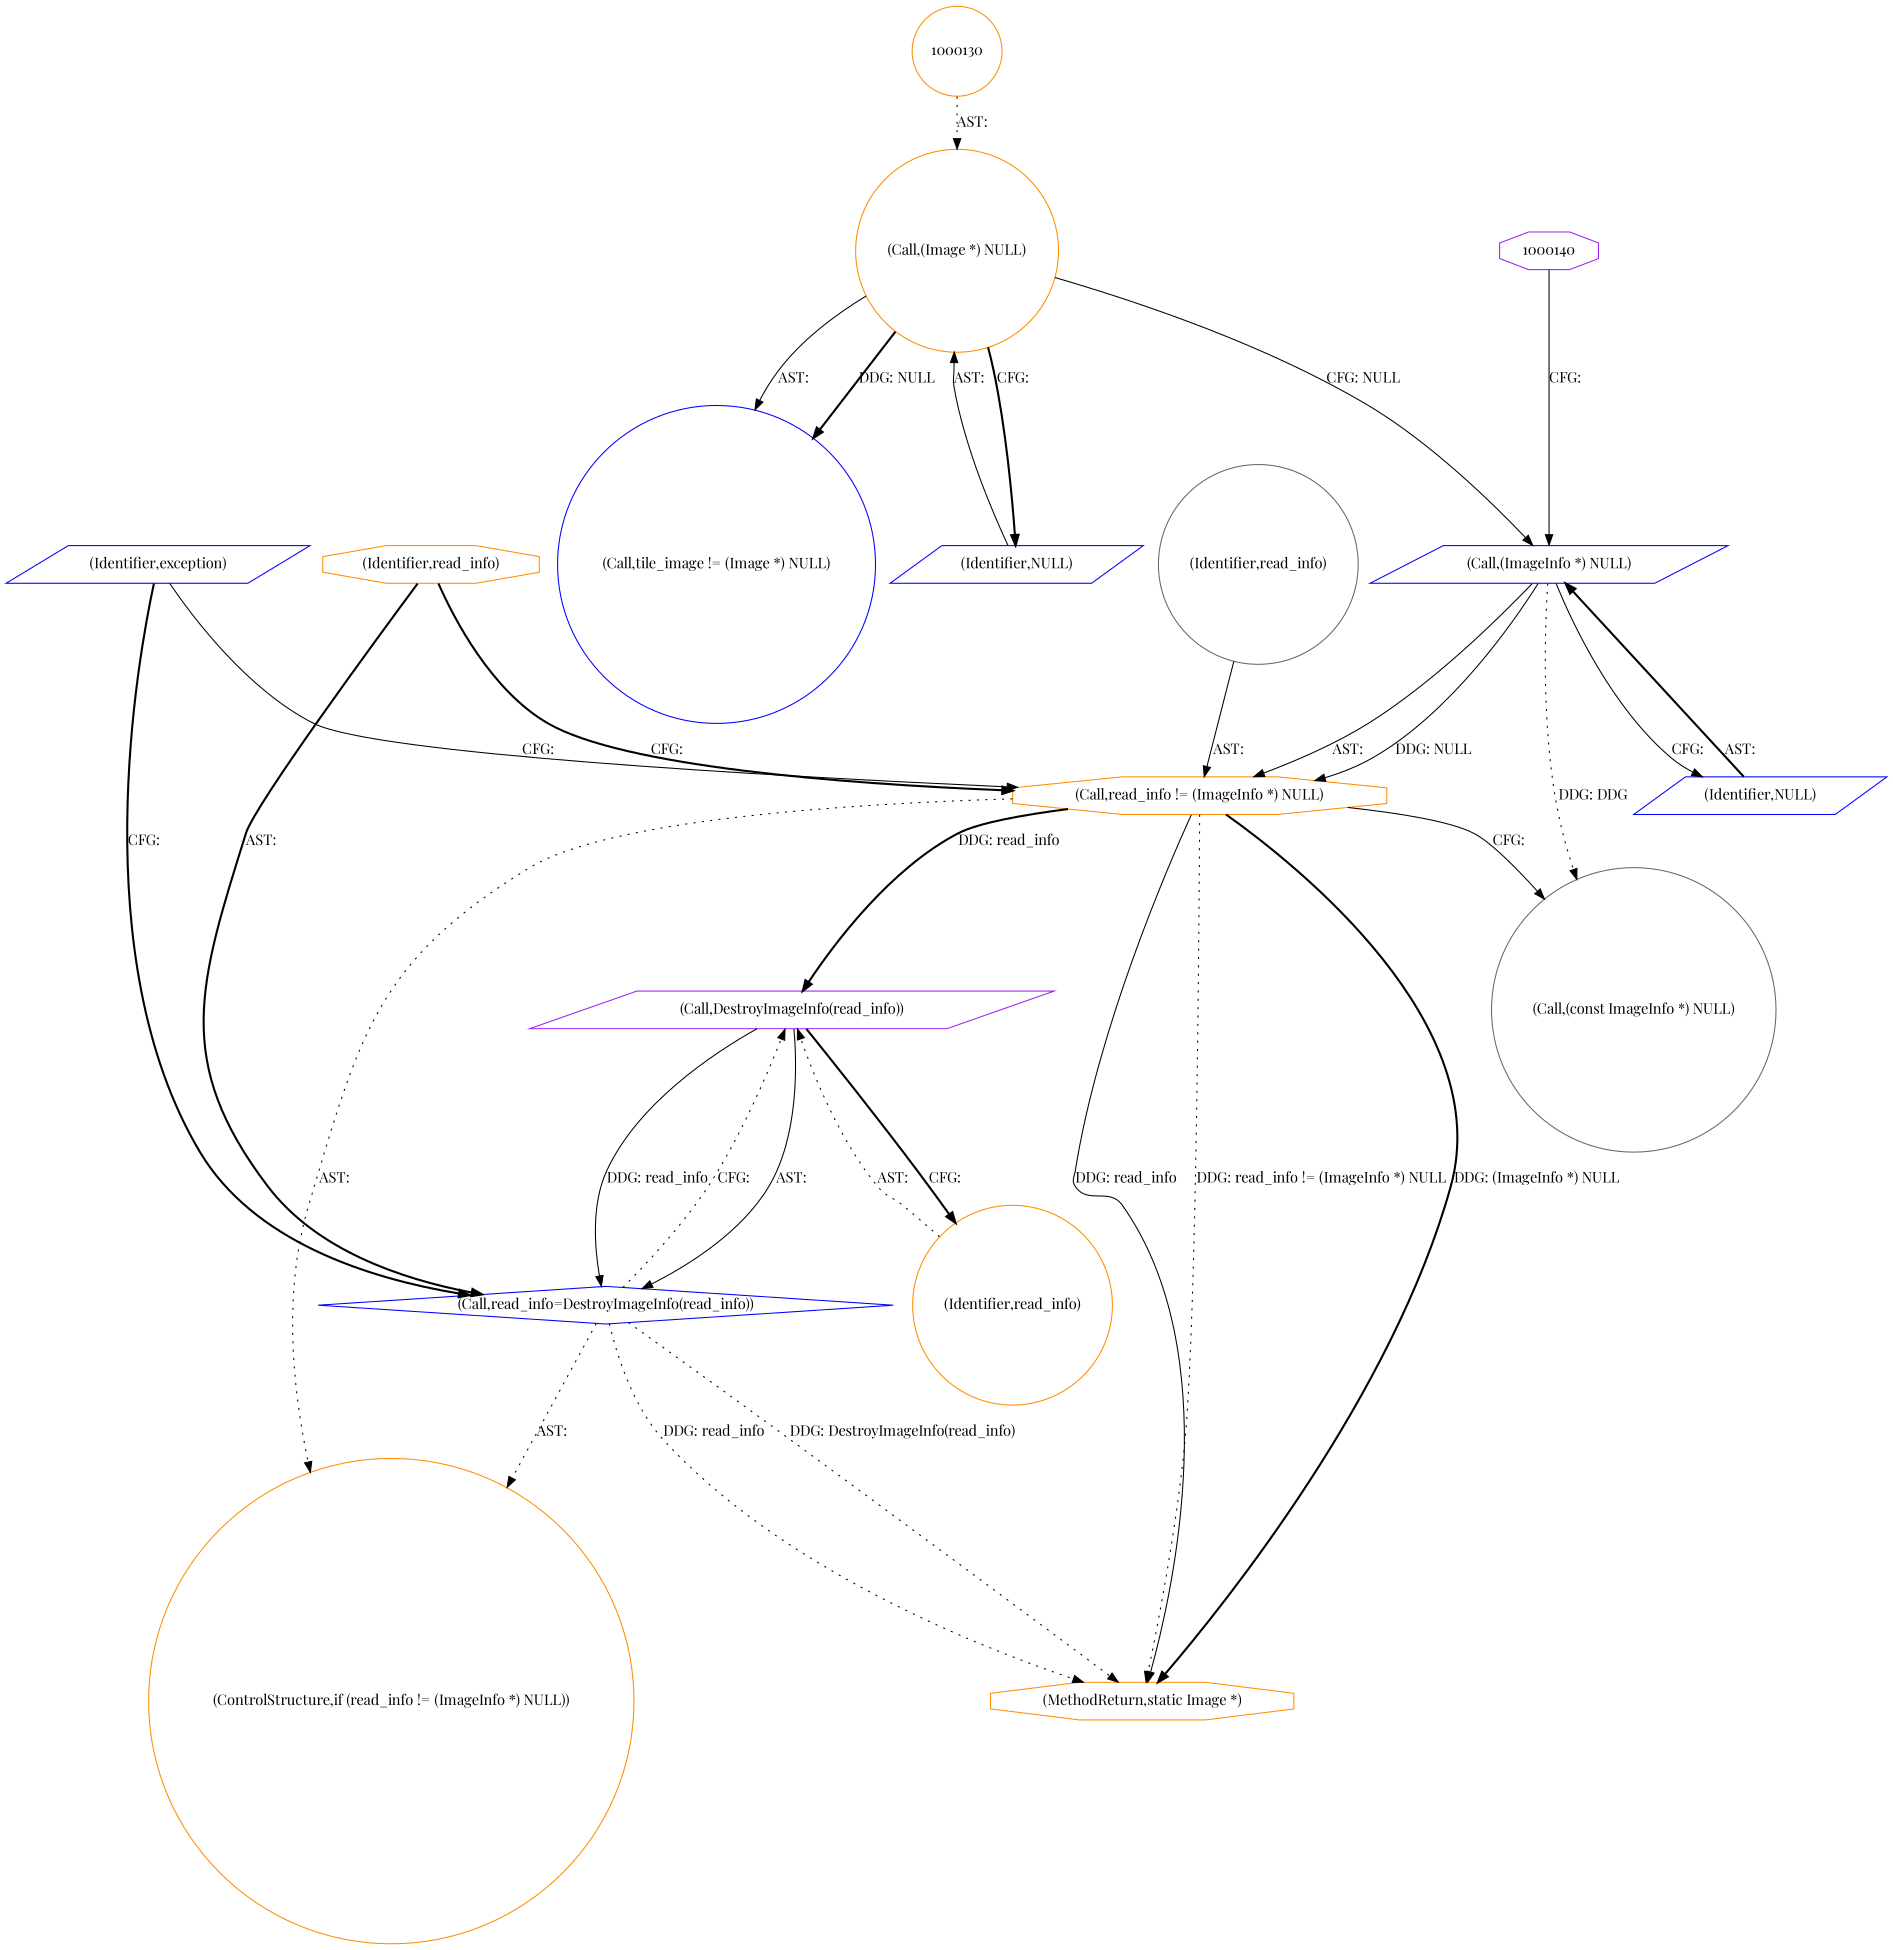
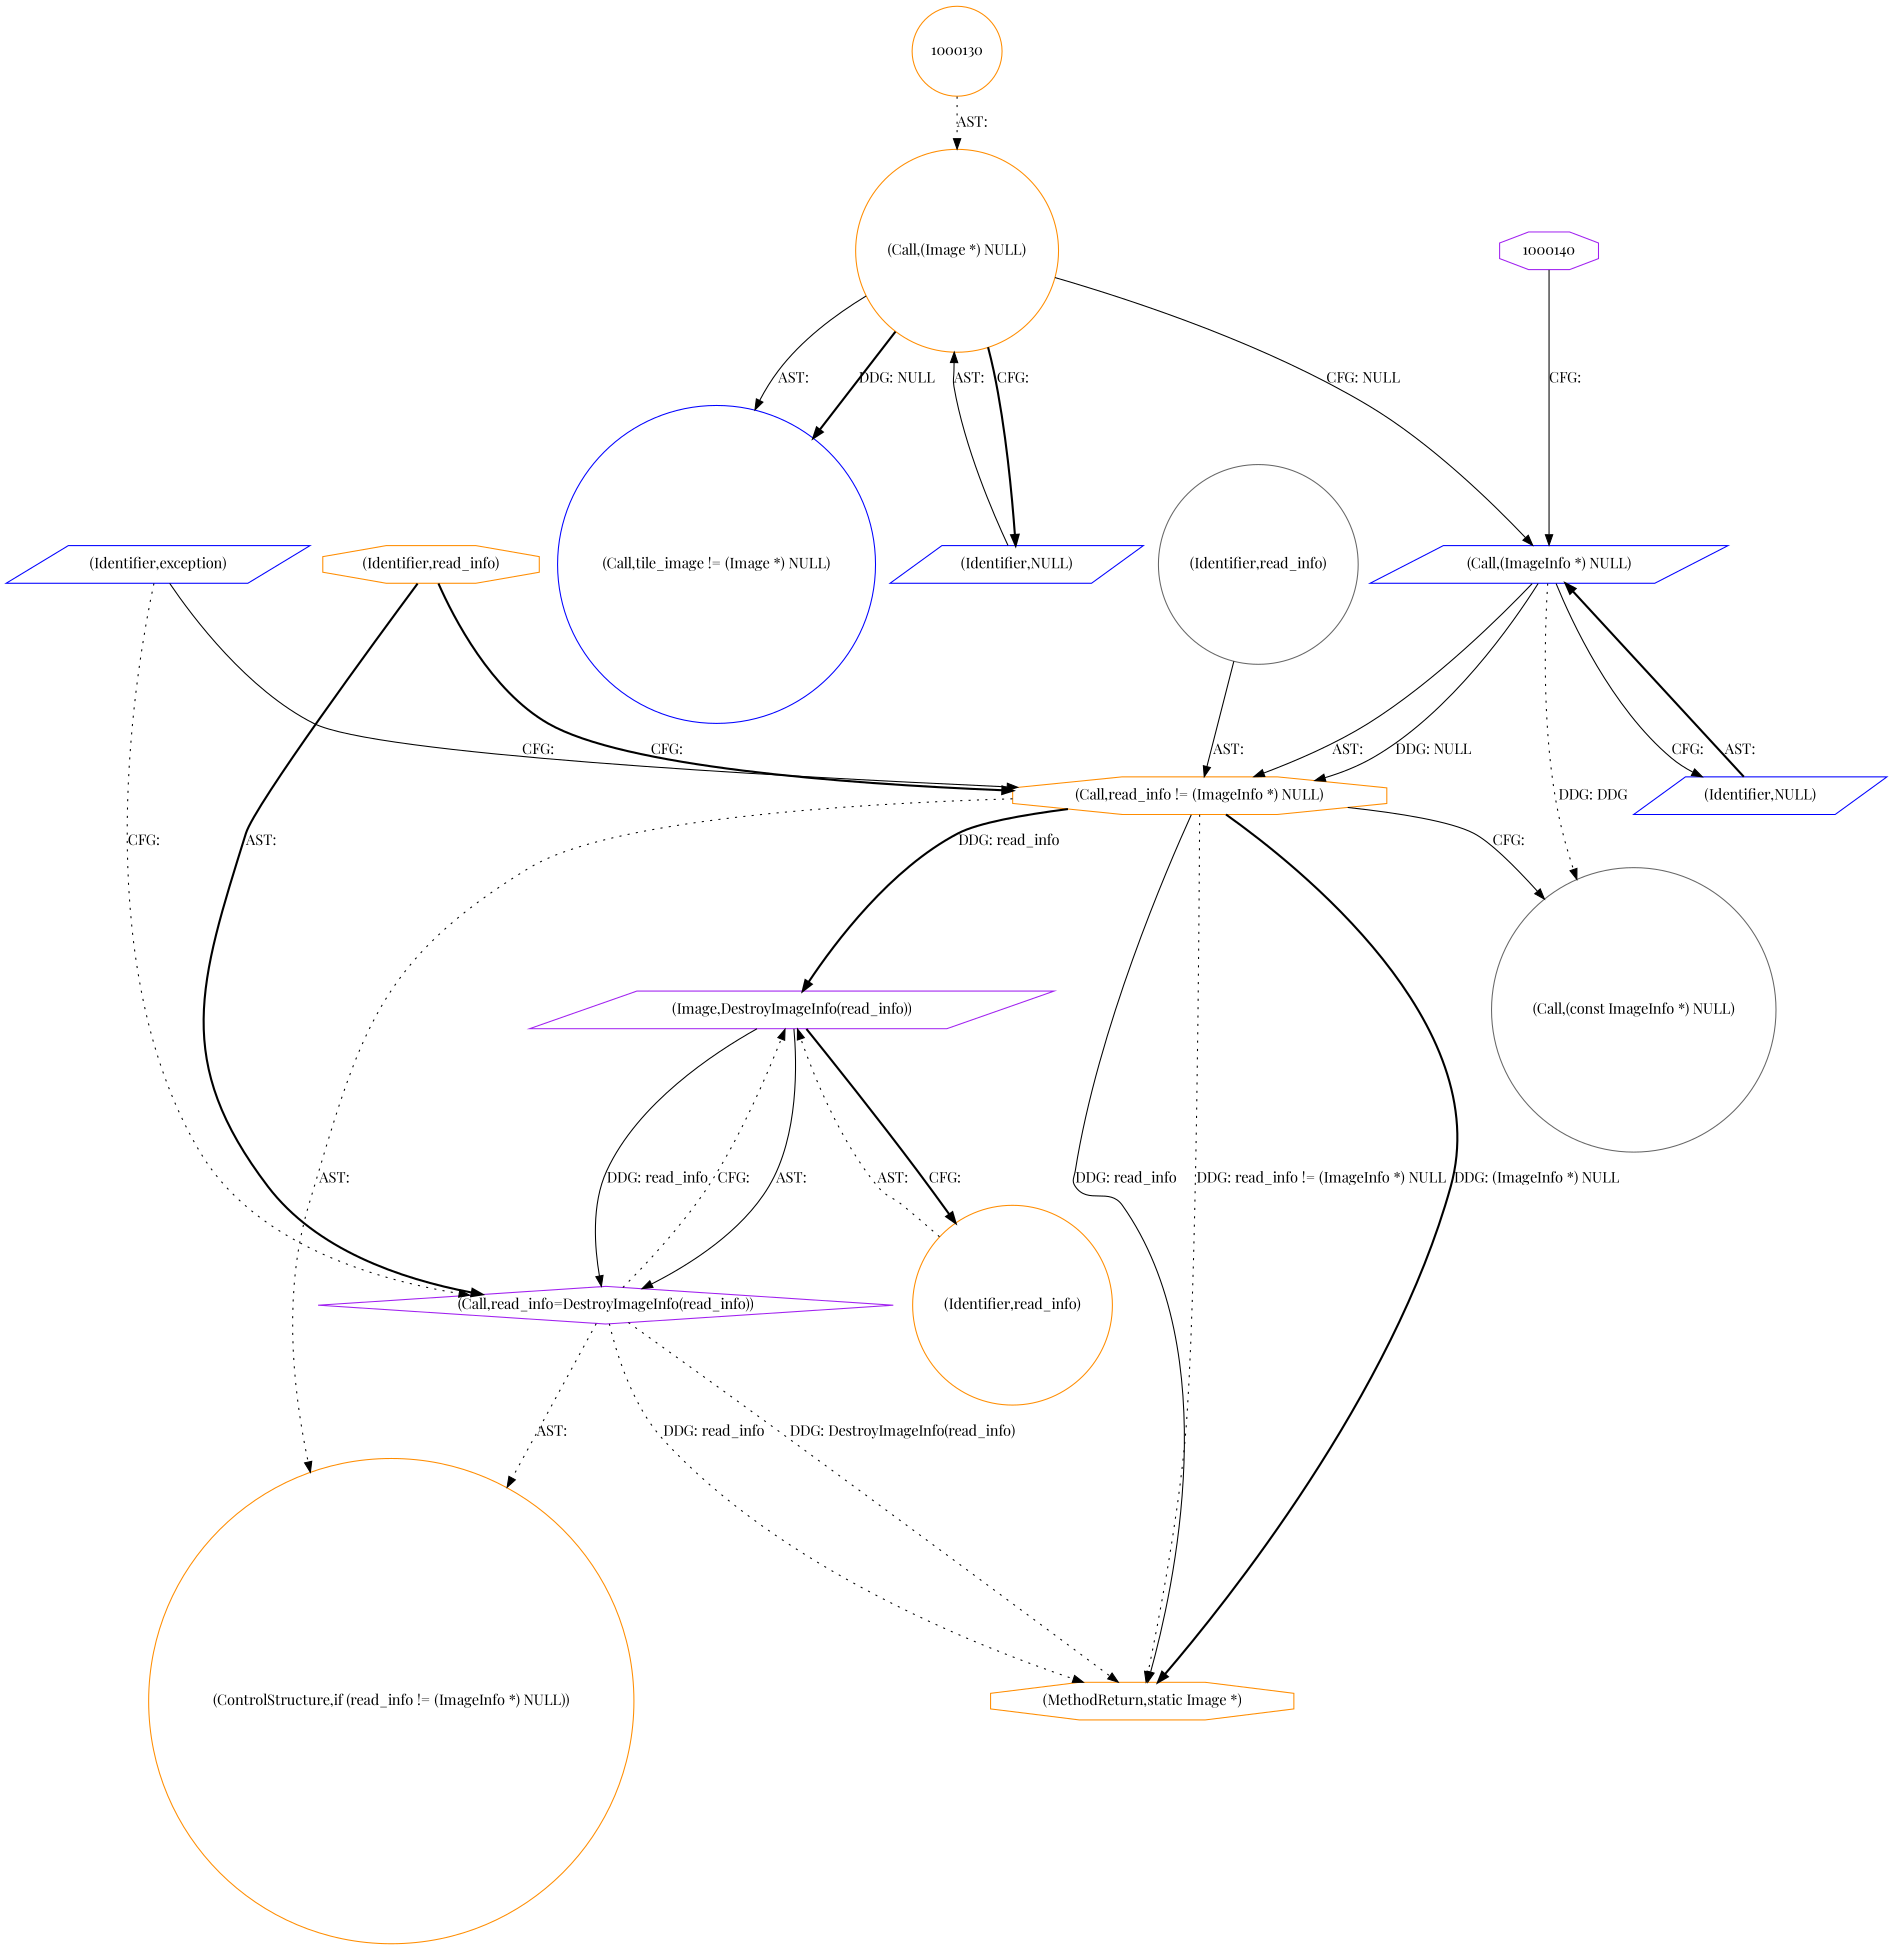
node "(Call,DestroyImageInfo(read_info))": label "(Call,DestroyImageInfo(read_info))" -> "(Image,DestroyImageInfo(read_info))"
edge "(Identifier,exception)" -> "(Call,read_info=DestroyImageInfo(read_info))": style bold -> dotted
node "(Call,read_info=DestroyImageInfo(read_info))": color blue -> purple
